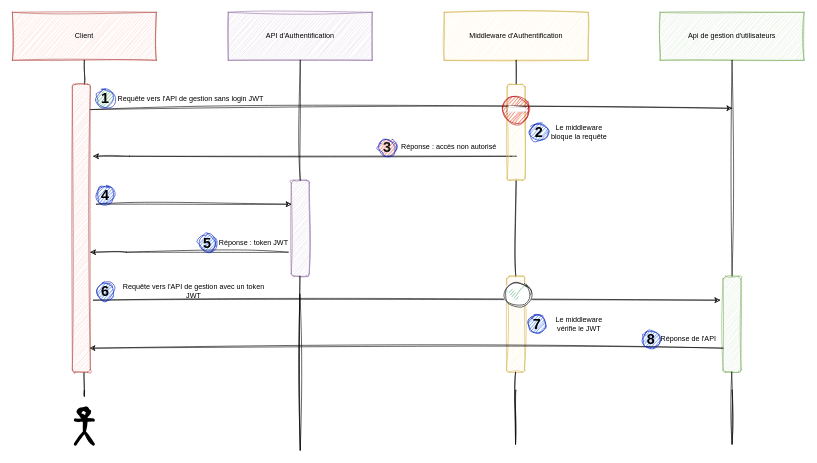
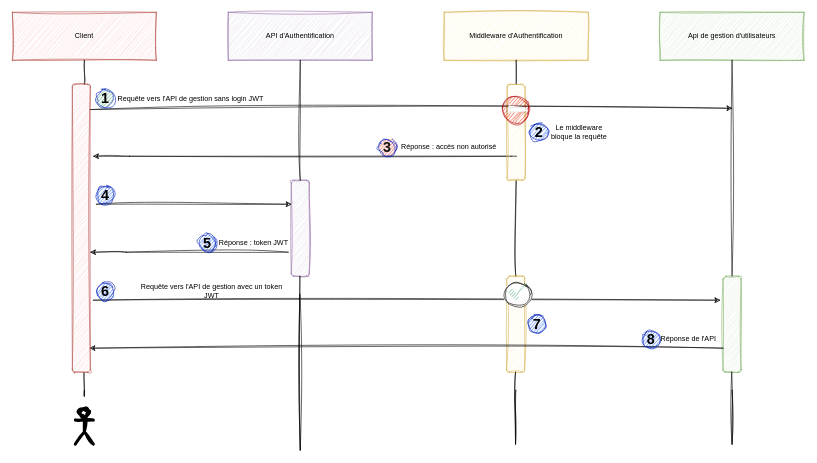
node "Requête vers l'API de gestion avec un token JWT": moved (194, 291) -> (212, 291)
node "Le middleware vérifie le JWT": removed
